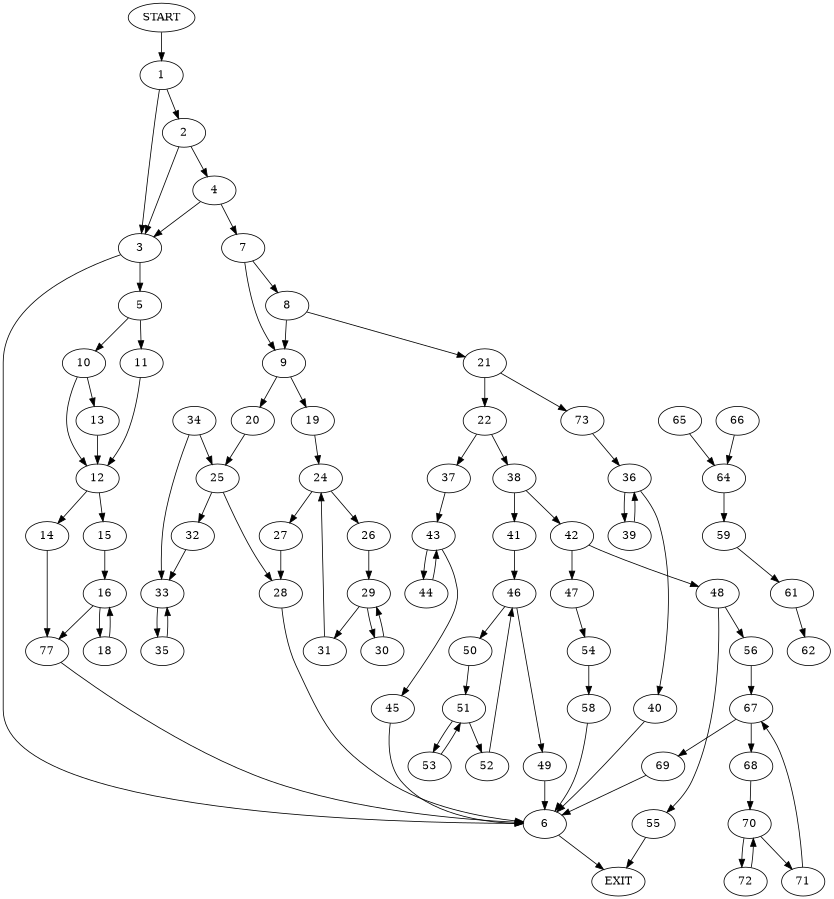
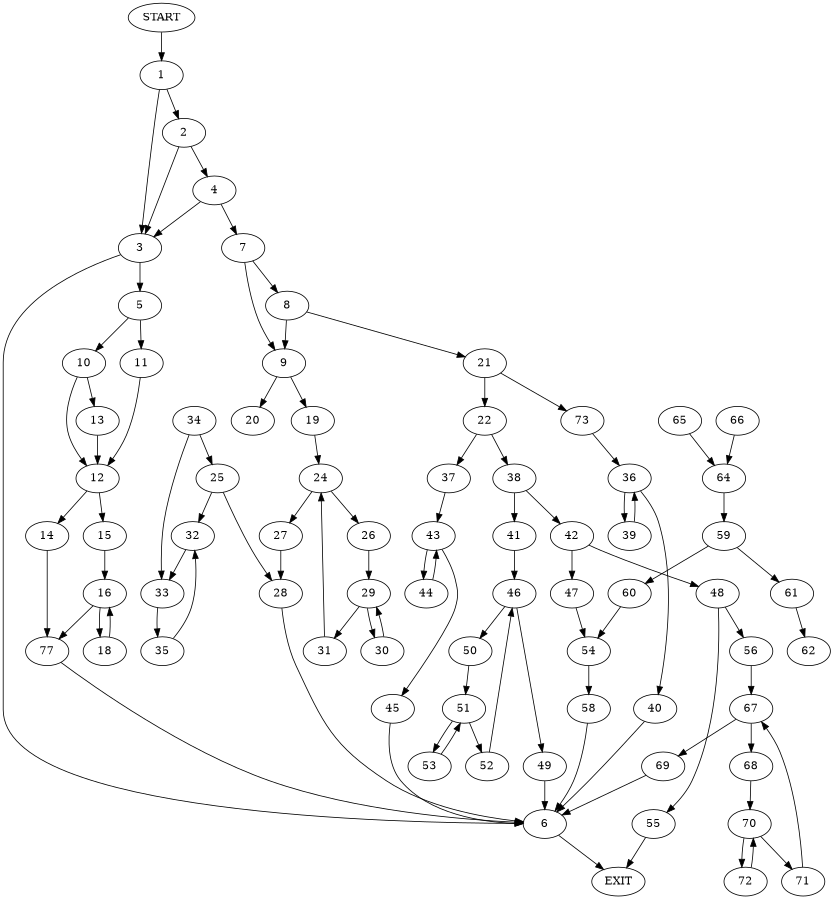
edge "20" -> "25": removed
node "60": added
edge "35" -> "33": now "35" -> "32"
